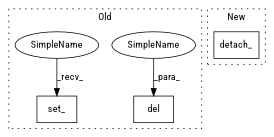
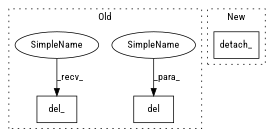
node "set_": label "set_" -> "del_"
